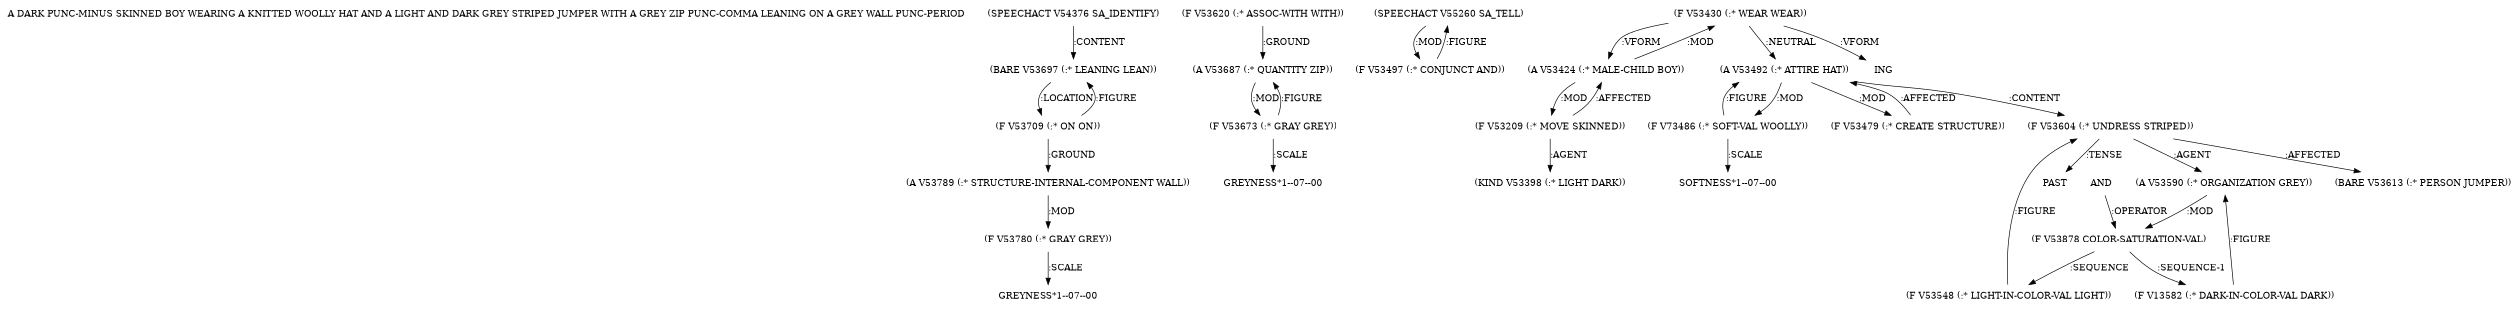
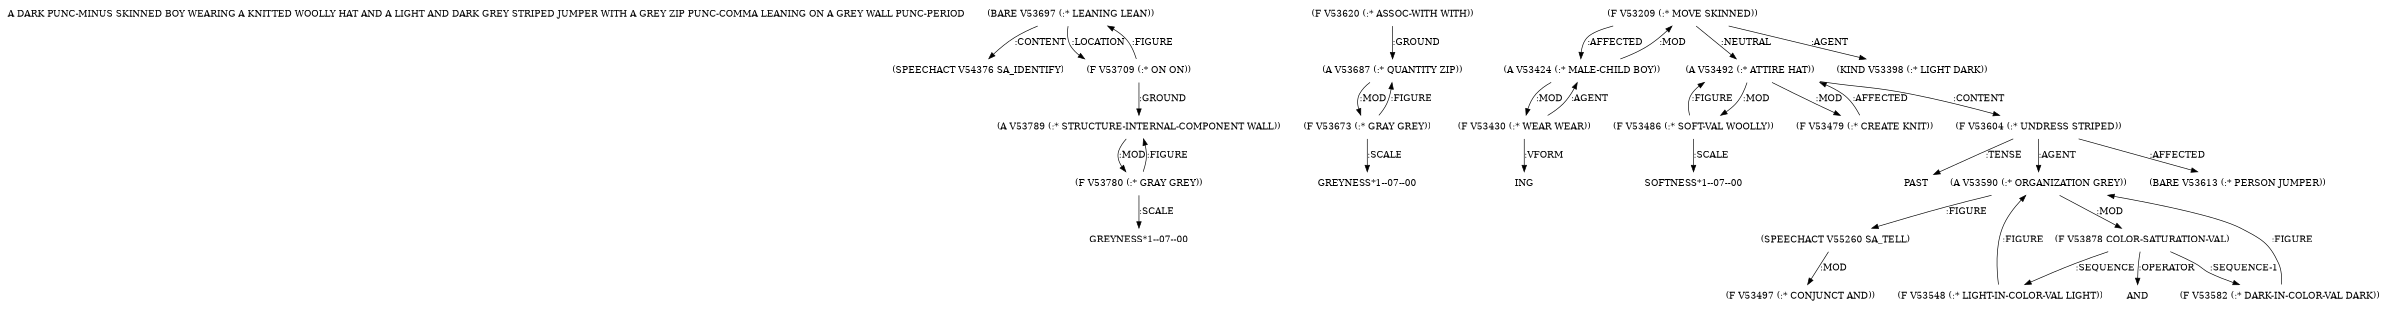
edge "(SPEECHACT V54376 SA_IDENTIFY)" -> "(BARE V53697 (:* LEANING LEAN))": reversed
edge "(F V53430 (:* WEAR WEAR))" -> "(A V53492 (:* ATTIRE HAT))": now "(F V53209 (:* MOVE SKINNED))" -> "(A V53492 (:* ATTIRE HAT))"
edge "(F V53430 (:* WEAR WEAR))" -> "(A V53424 (:* MALE-CHILD BOY))": label ":VFORM" -> ":AGENT"
edge "(F V53497 (:* CONJUNCT AND))" -> "(SPEECHACT V55260 SA_TELL)": now "(A V53590 (:* ORGANIZATION GREY))" -> "(SPEECHACT V55260 SA_TELL)"
node "(F V73486 (:* SOFT-VAL WOOLLY))": label "(F V73486 (:* SOFT-VAL WOOLLY))" -> "(F V53486 (:* SOFT-VAL WOOLLY))"
node "(F V53479 (:* CREATE STRUCTURE))": label "(F V53479 (:* CREATE STRUCTURE))" -> "(F V53479 (:* CREATE KNIT))"
edge "(F V53780 (:* GRAY GREY))" -> "(A V53789 (:* STRUCTURE-INTERNAL-COMPONENT WALL))": added, label ":FIGURE"
edge "(F V53548 (:* LIGHT-IN-COLOR-VAL LIGHT))" -> "(F V53604 (:* UNDRESS STRIPED))": now "(F V53548 (:* LIGHT-IN-COLOR-VAL LIGHT))" -> "(A V53590 (:* ORGANIZATION GREY))"
edge "AND" -> "(F V53878 COLOR-SATURATION-VAL)": reversed
node "(F V13582 (:* DARK-IN-COLOR-VAL DARK))": label "(F V13582 (:* DARK-IN-COLOR-VAL DARK))" -> "(F V53582 (:* DARK-IN-COLOR-VAL DARK))"
